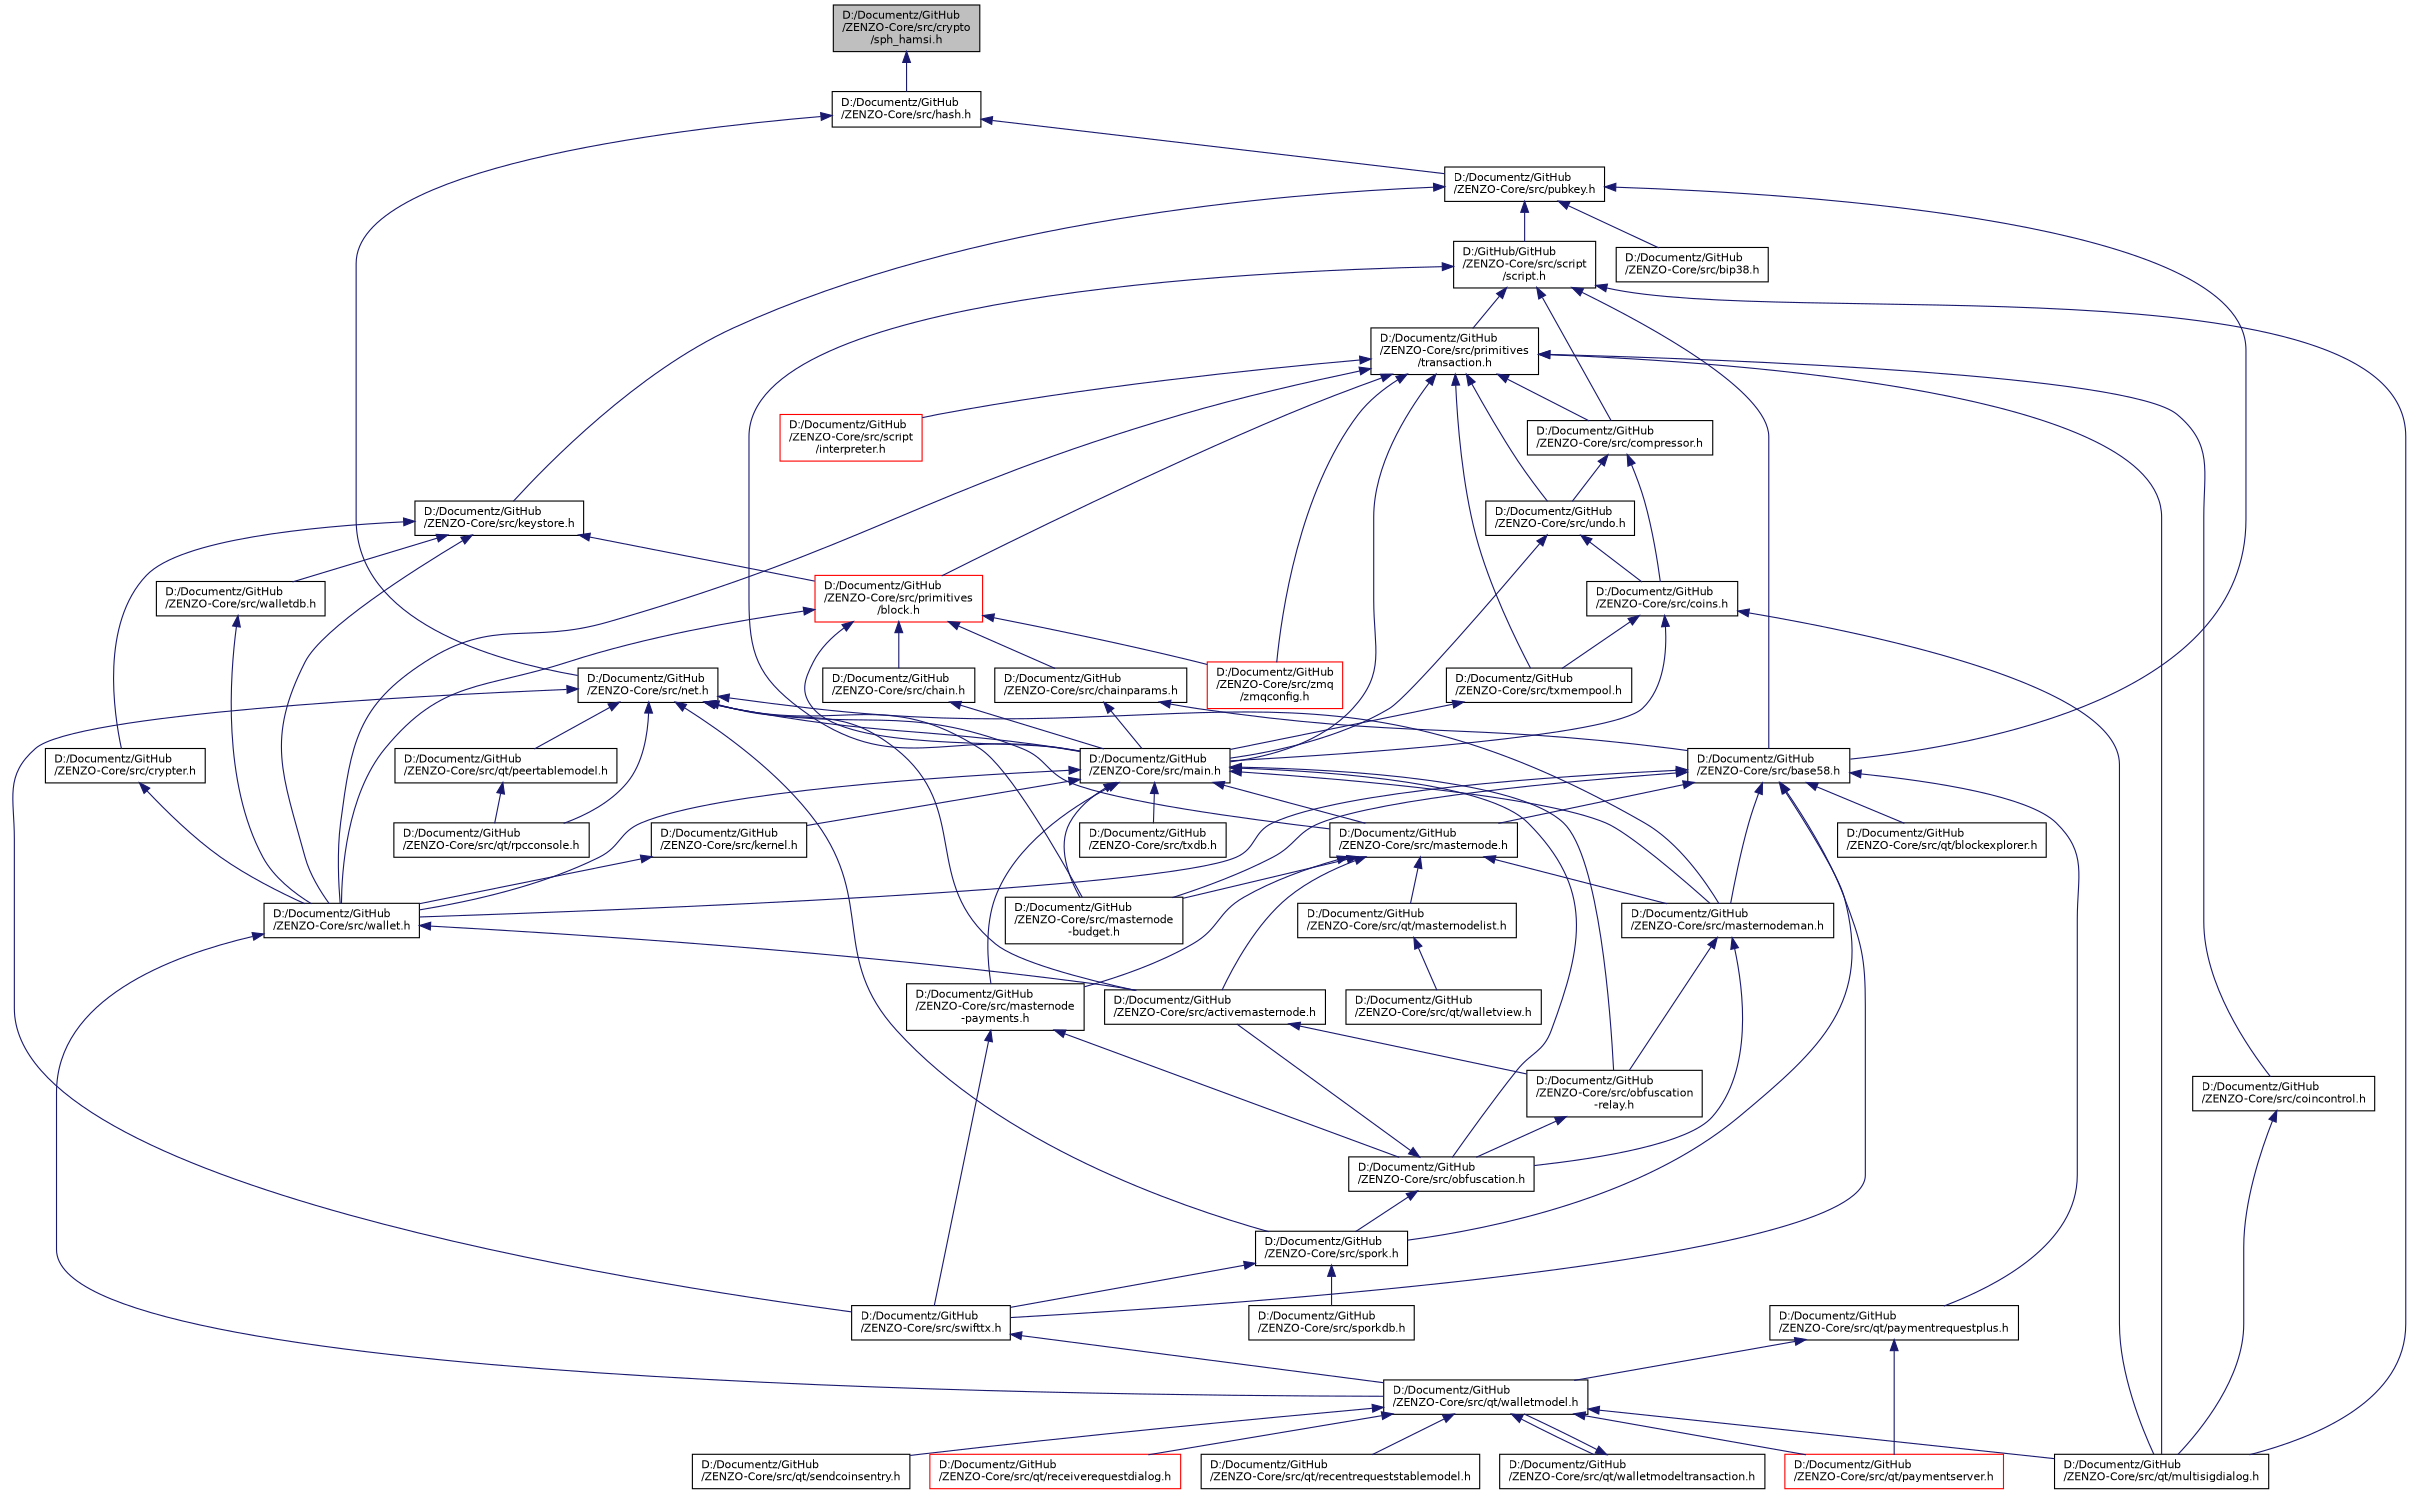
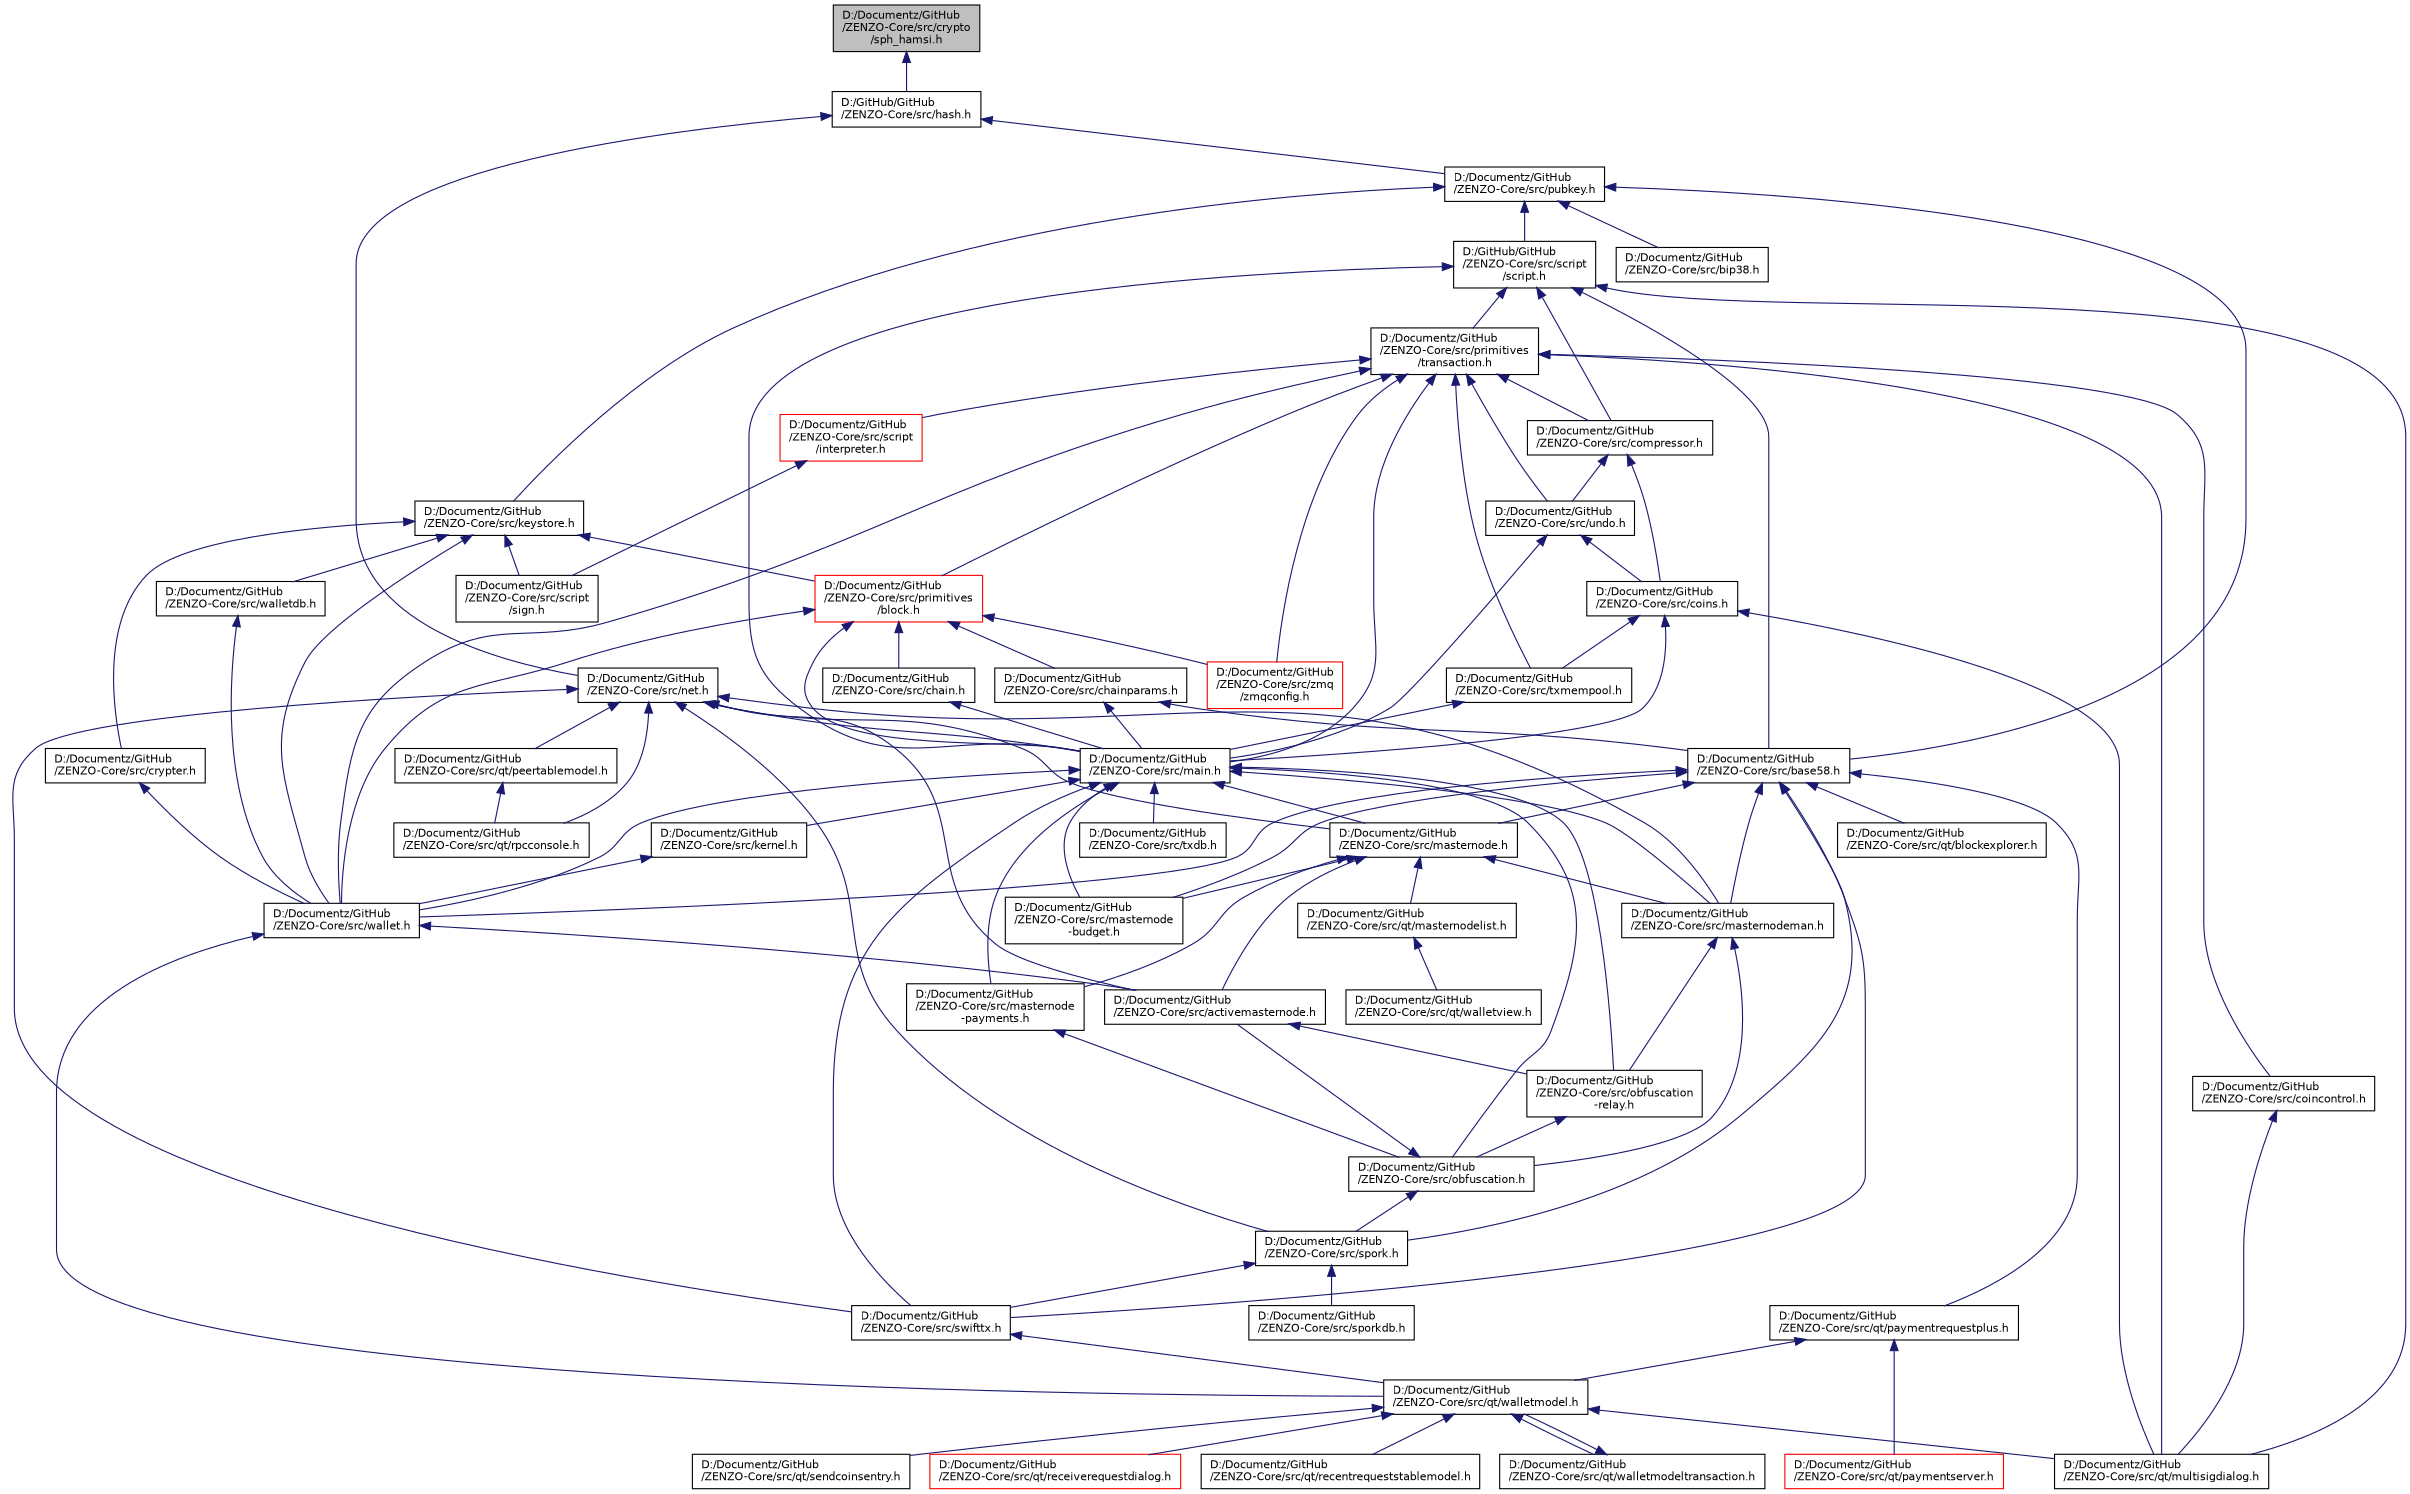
node "D:/Documentz/GitHub /ZENZO-Core/src/hash.h": label "D:/Documentz/GitHub /ZENZO-Core/src/hash.h" -> "D:/GitHub/GitHub /ZENZO-Core/src/hash.h"
node "D:/Documentz/GitHub /ZENZO-Core/src/script /sign.h": added
edge "D:/Documentz/GitHub /ZENZO-Core/src/masternode -budget.h" -> "D:/Documentz/GitHub /ZENZO-Core/src/net.h": removed
edge "D:/Documentz/GitHub /ZENZO-Core/src/swifttx.h" -> "D:/Documentz/GitHub /ZENZO-Core/src/masternode -payments.h": now "D:/Documentz/GitHub /ZENZO-Core/src/swifttx.h" -> "D:/Documentz/GitHub /ZENZO-Core/src/main.h"
edge "D:/Documentz/GitHub /ZENZO-Core/src/qt/paymentserver.h" -> "D:/Documentz/GitHub /ZENZO-Core/src/qt/walletmodel.h": removed
